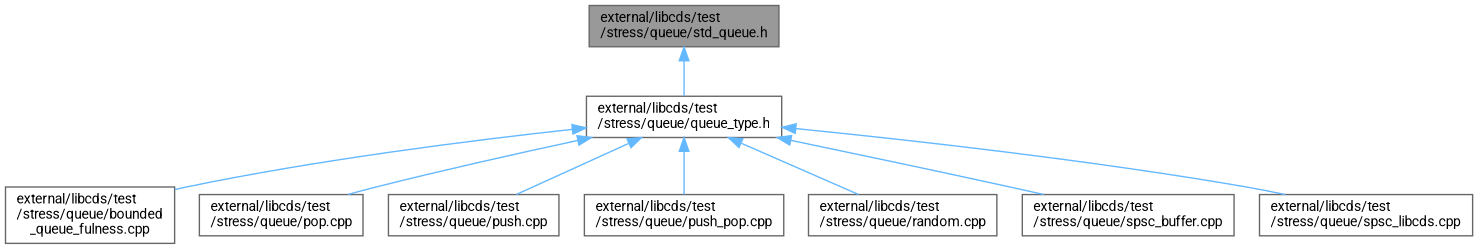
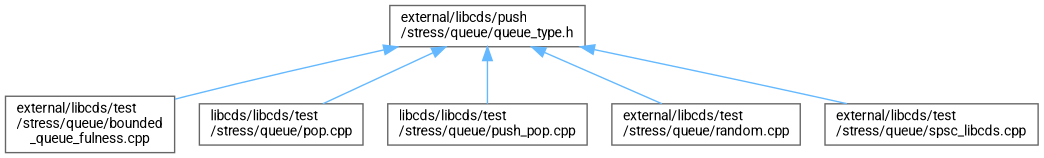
node "external/libcds/test /stress/queue/std_queue.h": removed
node "external/libcds/test /stress/queue/queue_type.h": label "external/libcds/test /stress/queue/queue_type.h" -> "external/libcds/push /stress/queue/queue_type.h"
node "external/libcds/test /stress/queue/pop.cpp": label "external/libcds/test /stress/queue/pop.cpp" -> "libcds/libcds/test /stress/queue/pop.cpp"
node "external/libcds/test /stress/queue/push.cpp": removed
node "external/libcds/test /stress/queue/push_pop.cpp": label "external/libcds/test /stress/queue/push_pop.cpp" -> "libcds/libcds/test /stress/queue/push_pop.cpp"
node "external/libcds/test /stress/queue/spsc_buffer.cpp": removed
